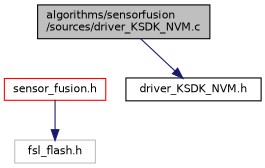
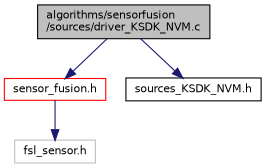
edge "algorithms/sensorfusion /sources/driver_KSDK_NVM.c" -> "sensor_fusion.h": added
node "driver_KSDK_NVM.h": label "driver_KSDK_NVM.h" -> "sources_KSDK_NVM.h"
node "fsl_flash.h": label "fsl_flash.h" -> "fsl_sensor.h"
